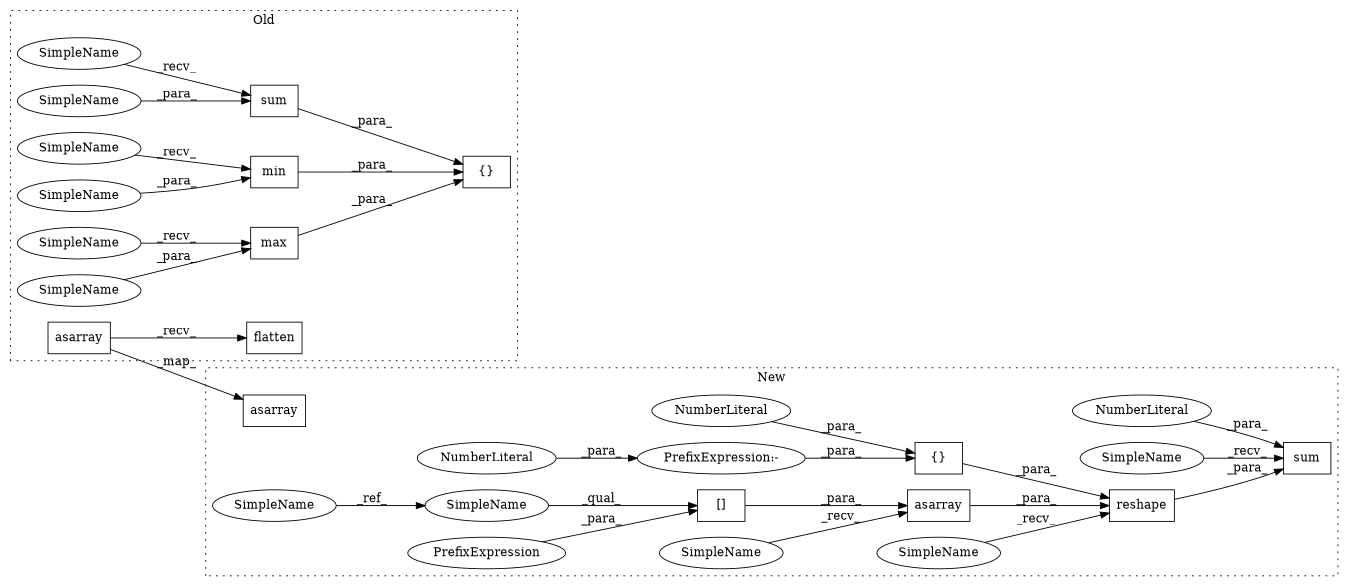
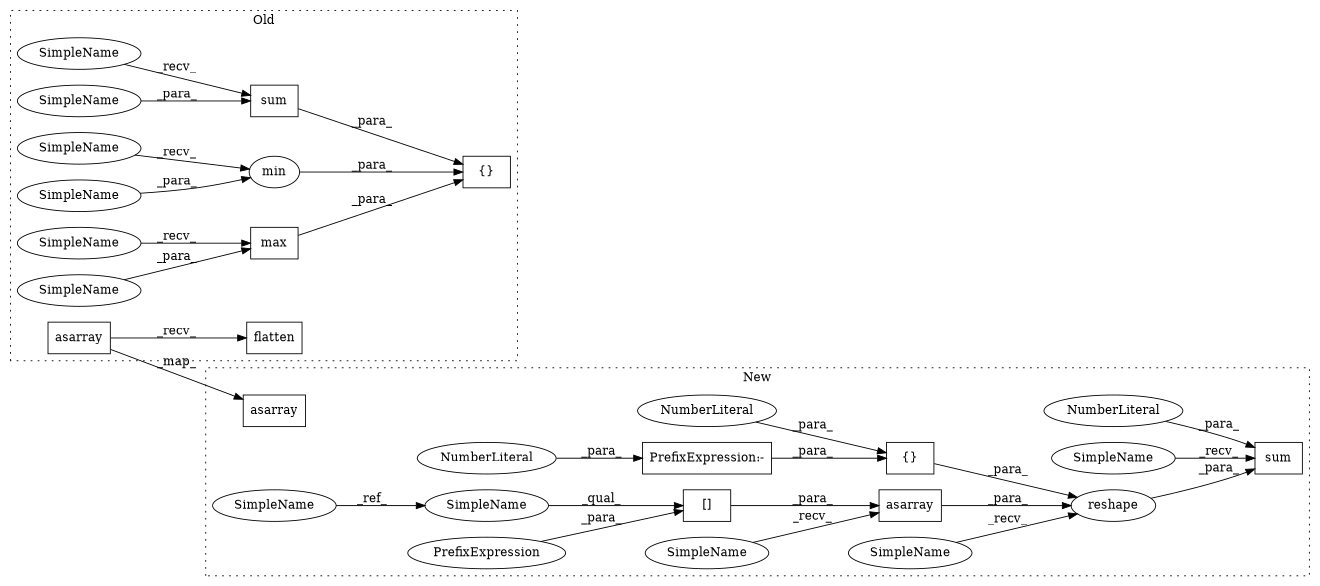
node "min": shape box -> ellipse
node "PrefixExpression:-": shape ellipse -> box
node "reshape": shape box -> ellipse
